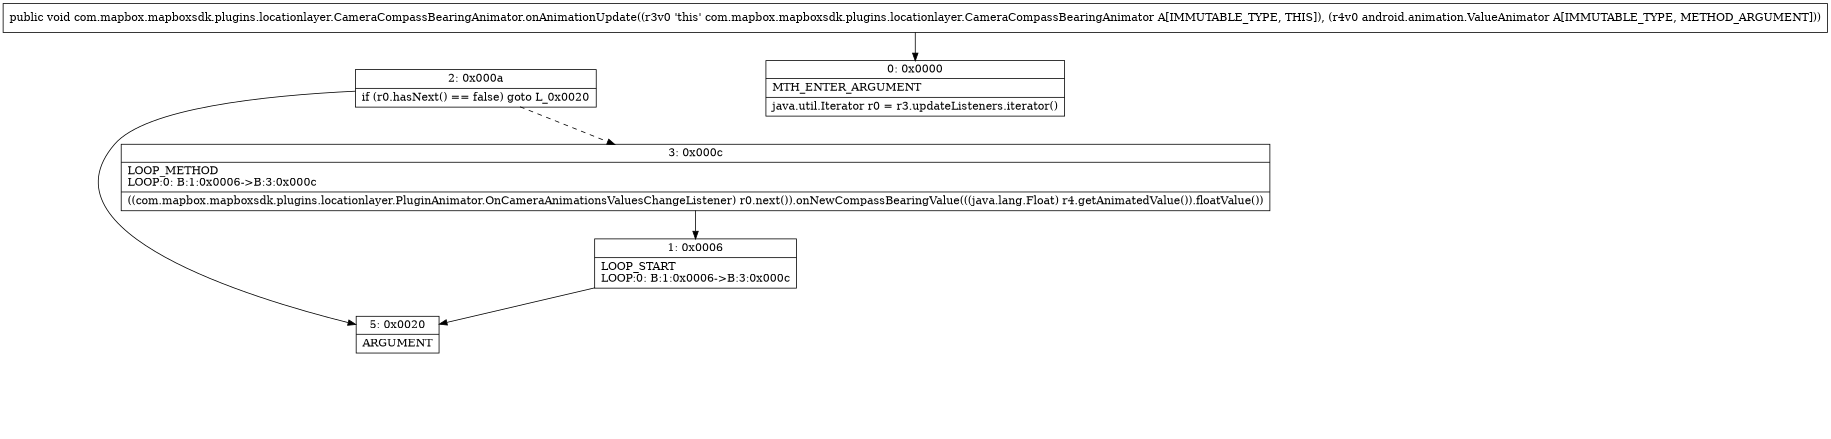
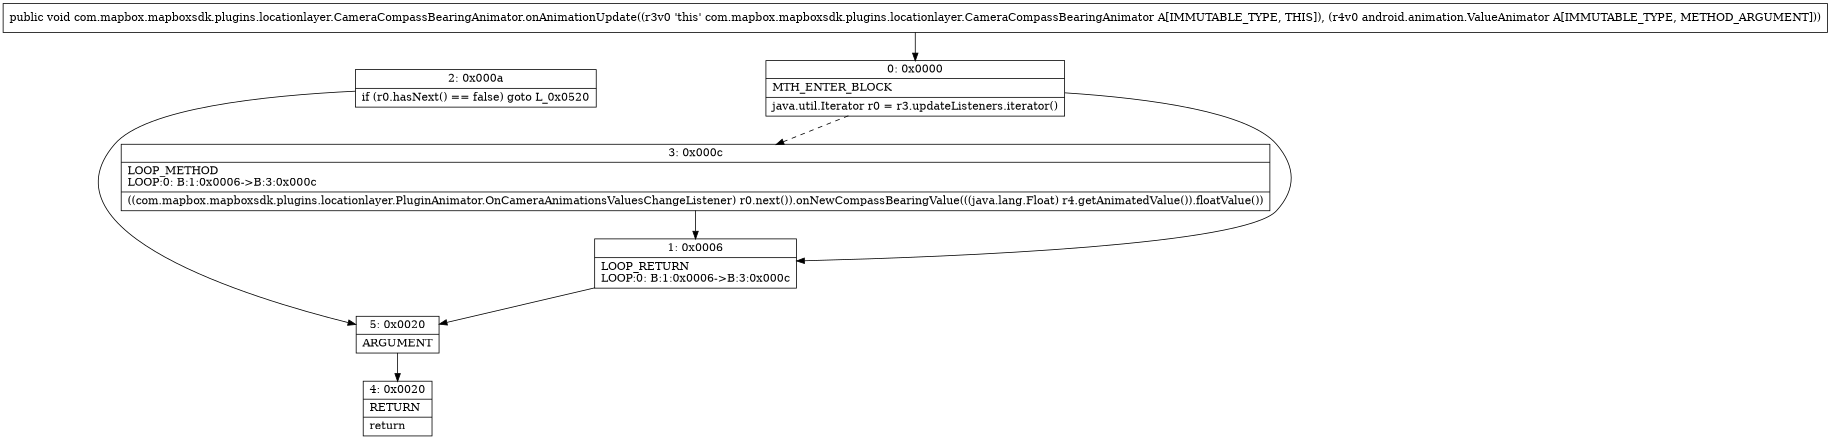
node "0: 0x0000": text "MTH_ENTER_ARGUMENT" -> "MTH_ENTER_BLOCK"
node "2: 0x000a": text "if (r0.hasNext() == false) goto L_0x0020" -> "if (r0.hasNext() == false) goto L_0x0520"
edge "2: 0x000a" -> "3: 0x000c": now "0: 0x0000" -> "3: 0x000c"
edge "0: 0x0000" -> "1: 0x0006": added
node "1: 0x0006": text "LOOP_START" -> "LOOP_RETURN"
node "4: 0x0020": added
